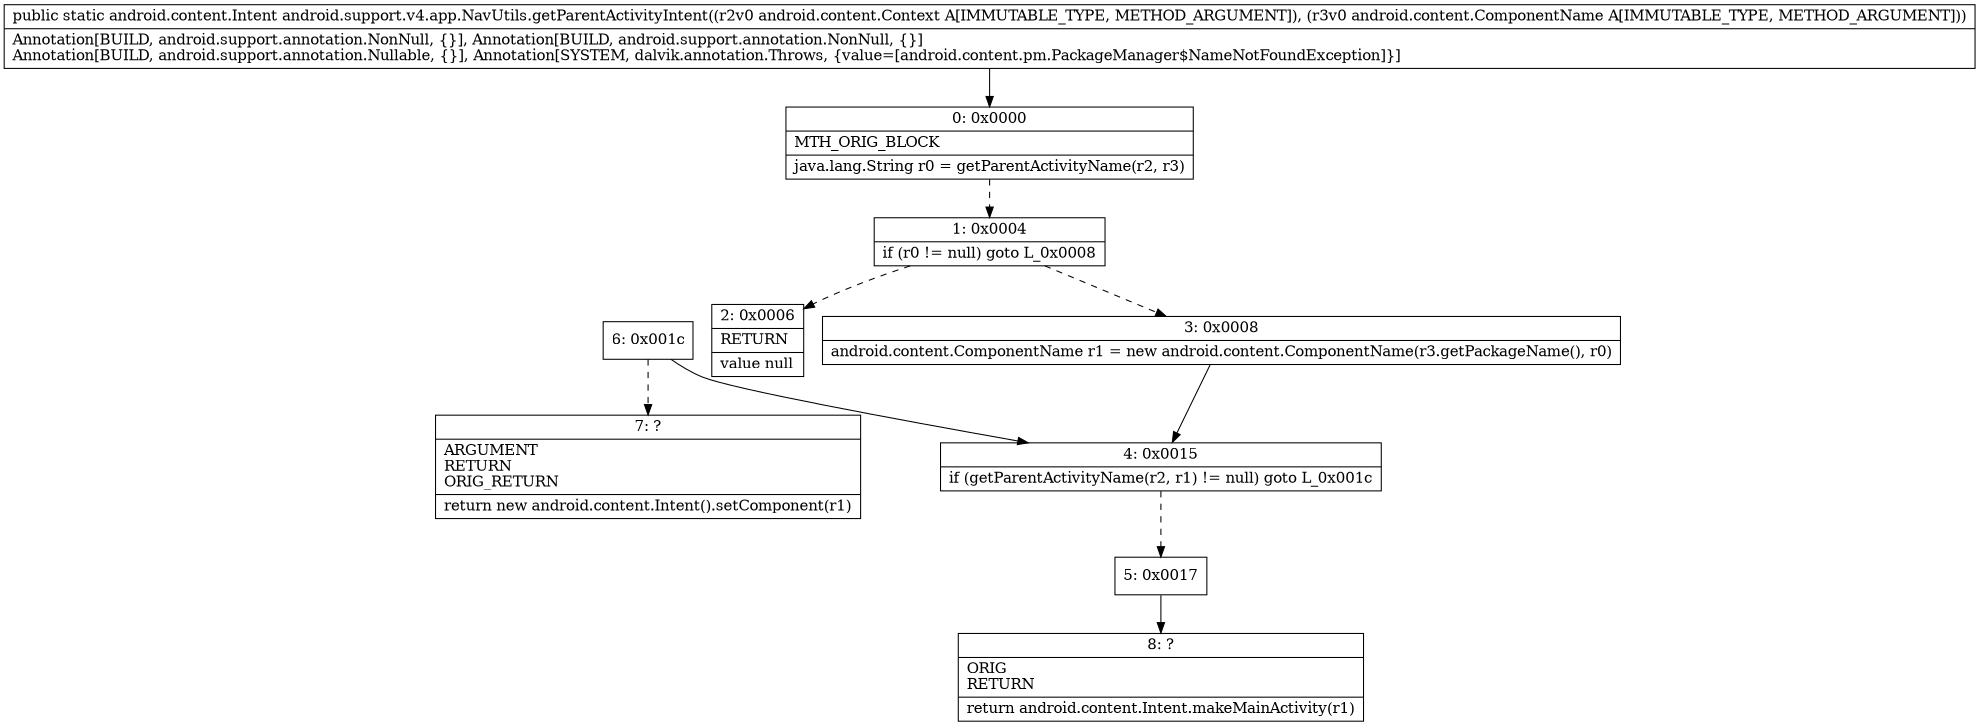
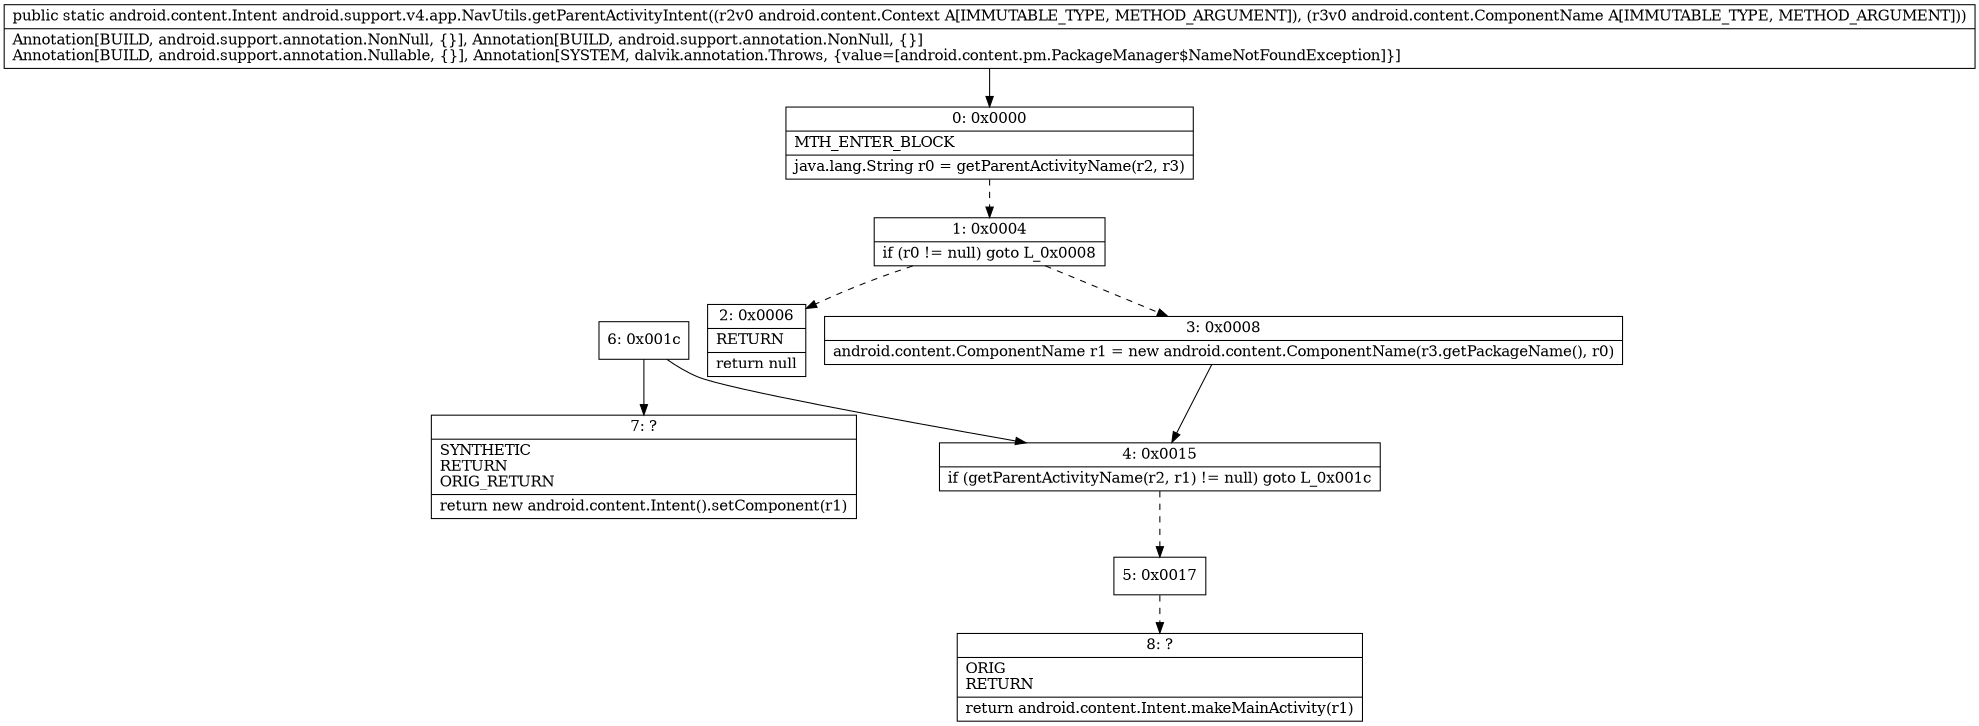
node "0: 0x0000": text "MTH_ORIG_BLOCK" -> "MTH_ENTER_BLOCK"
node "2: 0x0006": text "value null" -> "return null"
edge "6: 0x001c" -> "7: ?": style dashed -> solid
node "7: ?": text "ARGUMENT" -> "SYNTHETIC"
edge "5: 0x0017" -> "8: ?": style solid -> dashed
